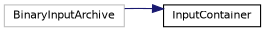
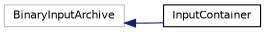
edge "BinaryInputArchive" -> "InputContainer": reversed
